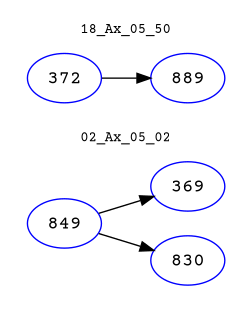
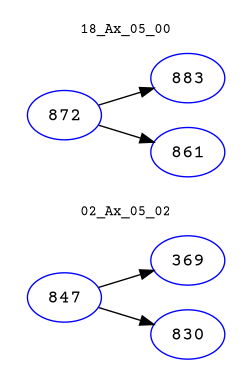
cluster "18_Ax_05_50": label "18_Ax_05_50" -> "18_Ax_05_00"
node "372": label "372" -> "872"
node "889": label "889" -> "883"
node "861": added
node "849": label "849" -> "847"
